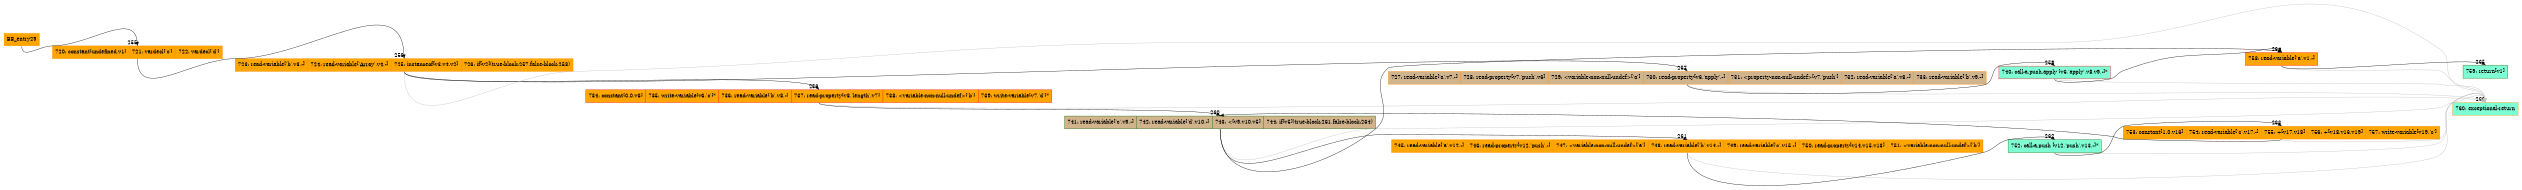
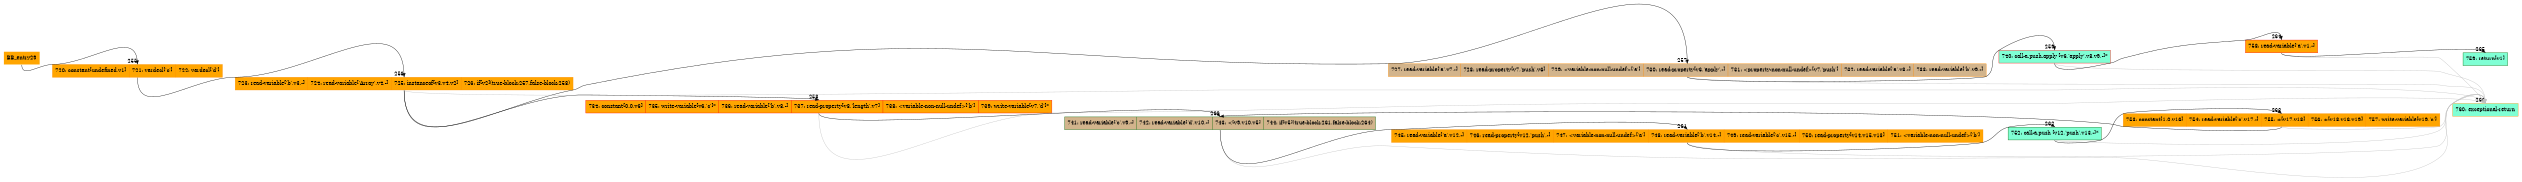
edge "741: read-variable['c',v9,-]" -> "758: read-variable['a',v1,-]": removed
